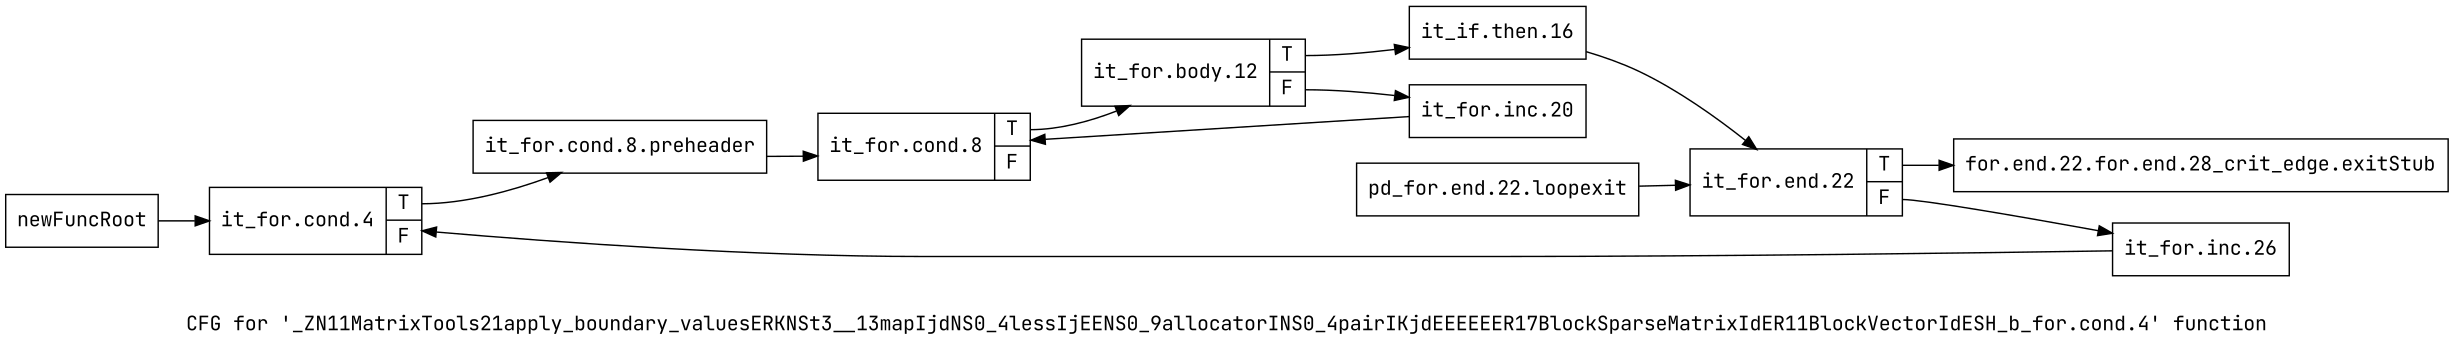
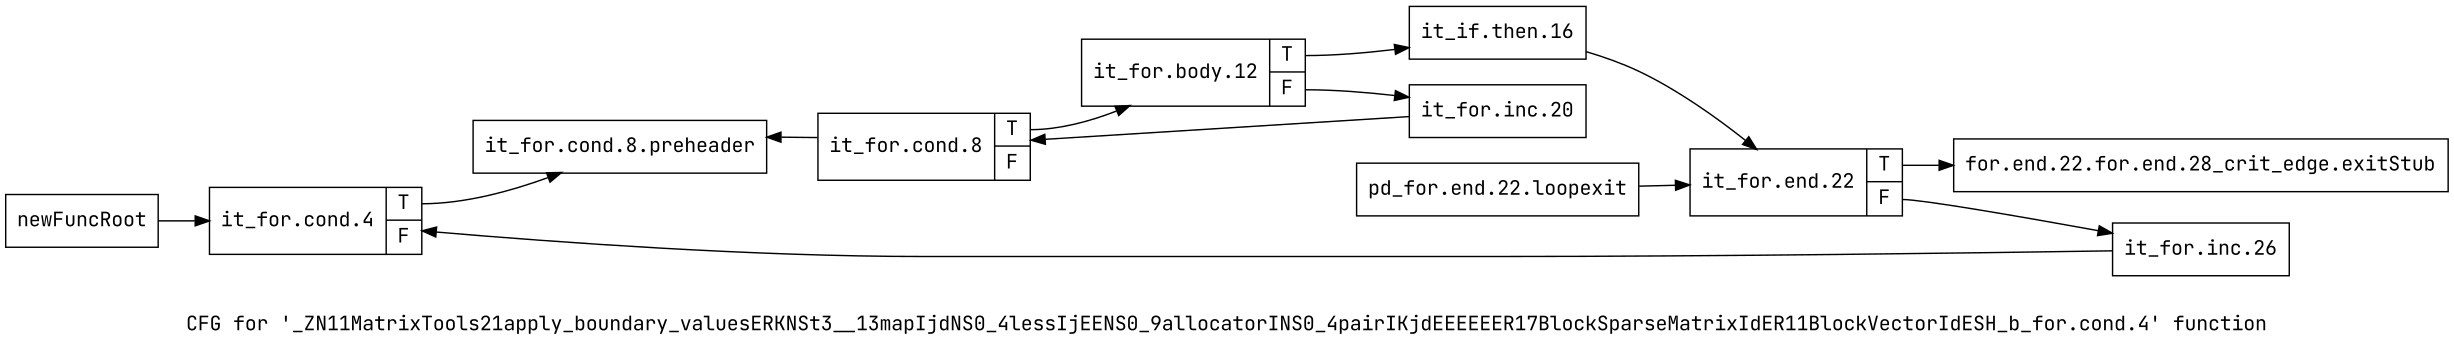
edge "it_for.cond.8.preheader" -> "it_for.cond.8": reversed
